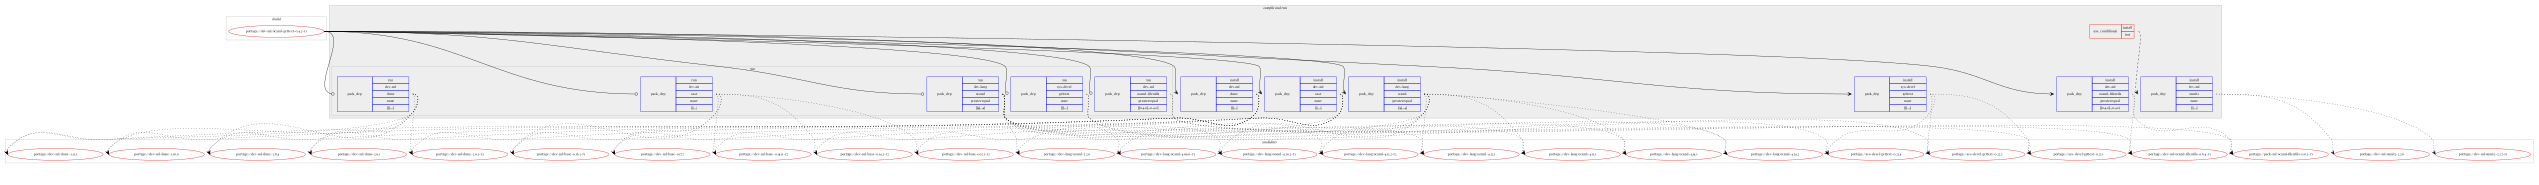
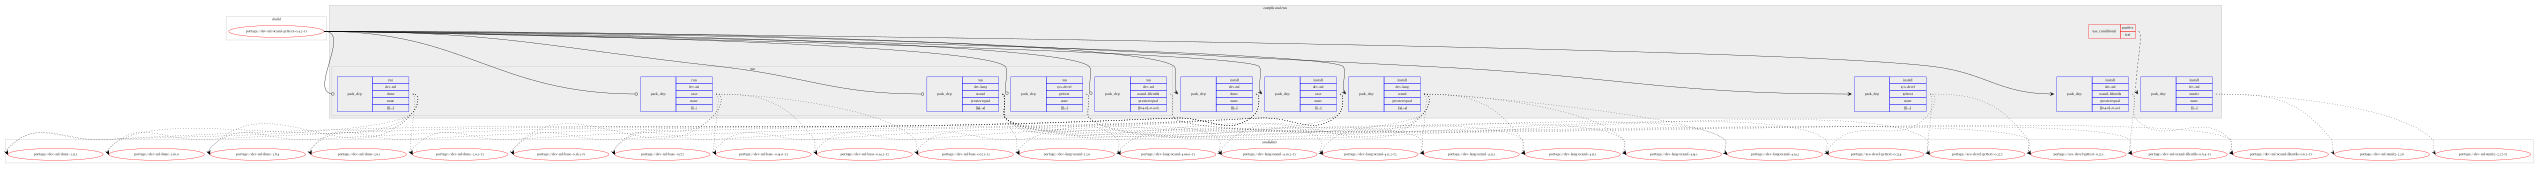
node "use_conditional": text "install" -> "positive"
node "portage://pack-ml/ocaml-fileutils-0.6.3-r1": label "portage://pack-ml/ocaml-fileutils-0.6.3-r1" -> "portage://dev-ml/ocaml-fileutils-0.6.3-r1"
